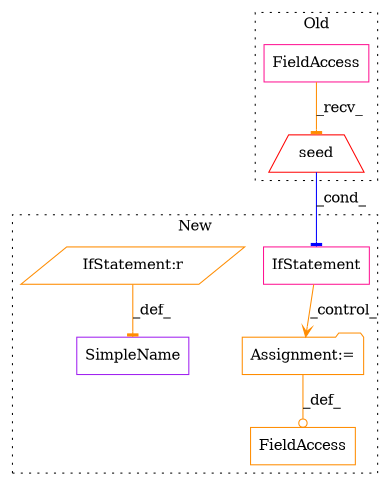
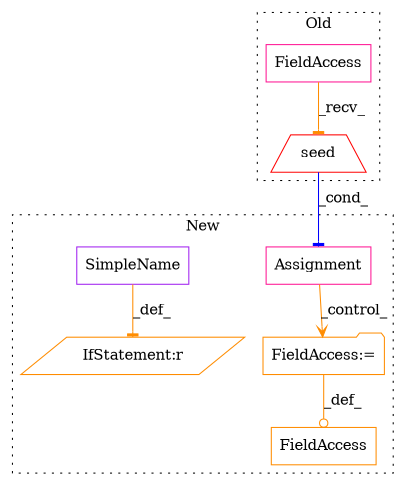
node "IfStatement": label "IfStatement" -> "Assignment"
edge "IfStatement:r" -> "SimpleName": reversed
node "Assignment:=": label "Assignment:=" -> "FieldAccess:="
